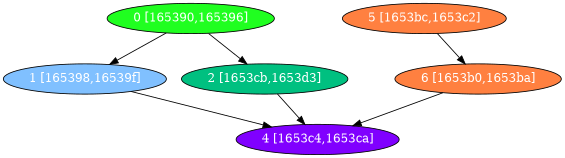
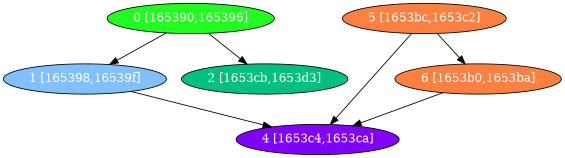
edge "2 [1653cb,1653d3]" -> "4 [1653c4,1653ca]": now "5 [1653bc,1653c2]" -> "4 [1653c4,1653ca]"
